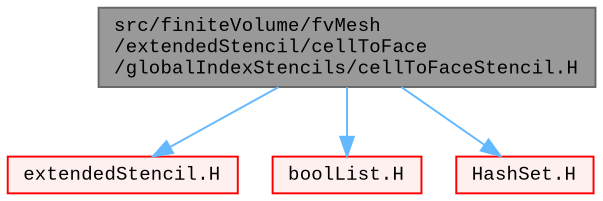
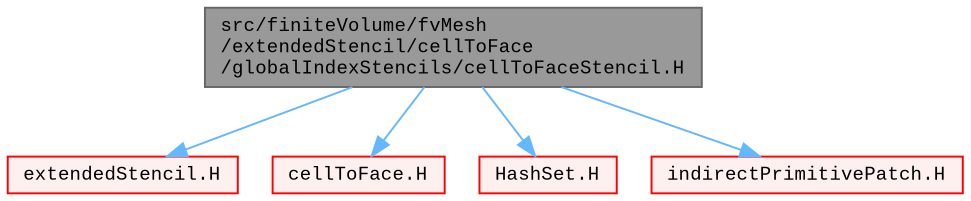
node "boolList.H": label "boolList.H" -> "cellToFace.H"
node "indirectPrimitivePatch.H": added
